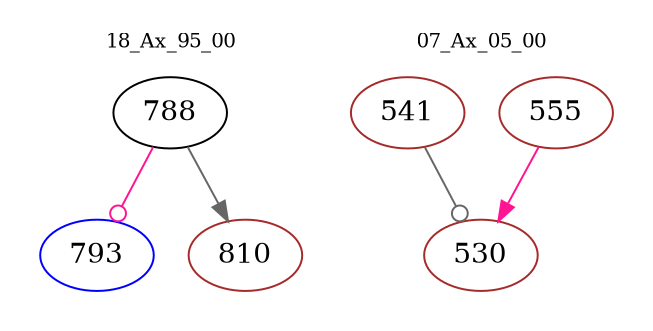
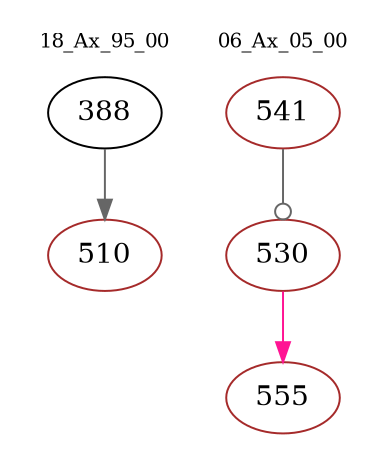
cluster "07_Ax_05_00": label "07_Ax_05_00" -> "06_Ax_05_00"
node "788": label "788" -> "388"
edge "555" -> "530": reversed
node "793": removed
node "810": label "810" -> "510"
